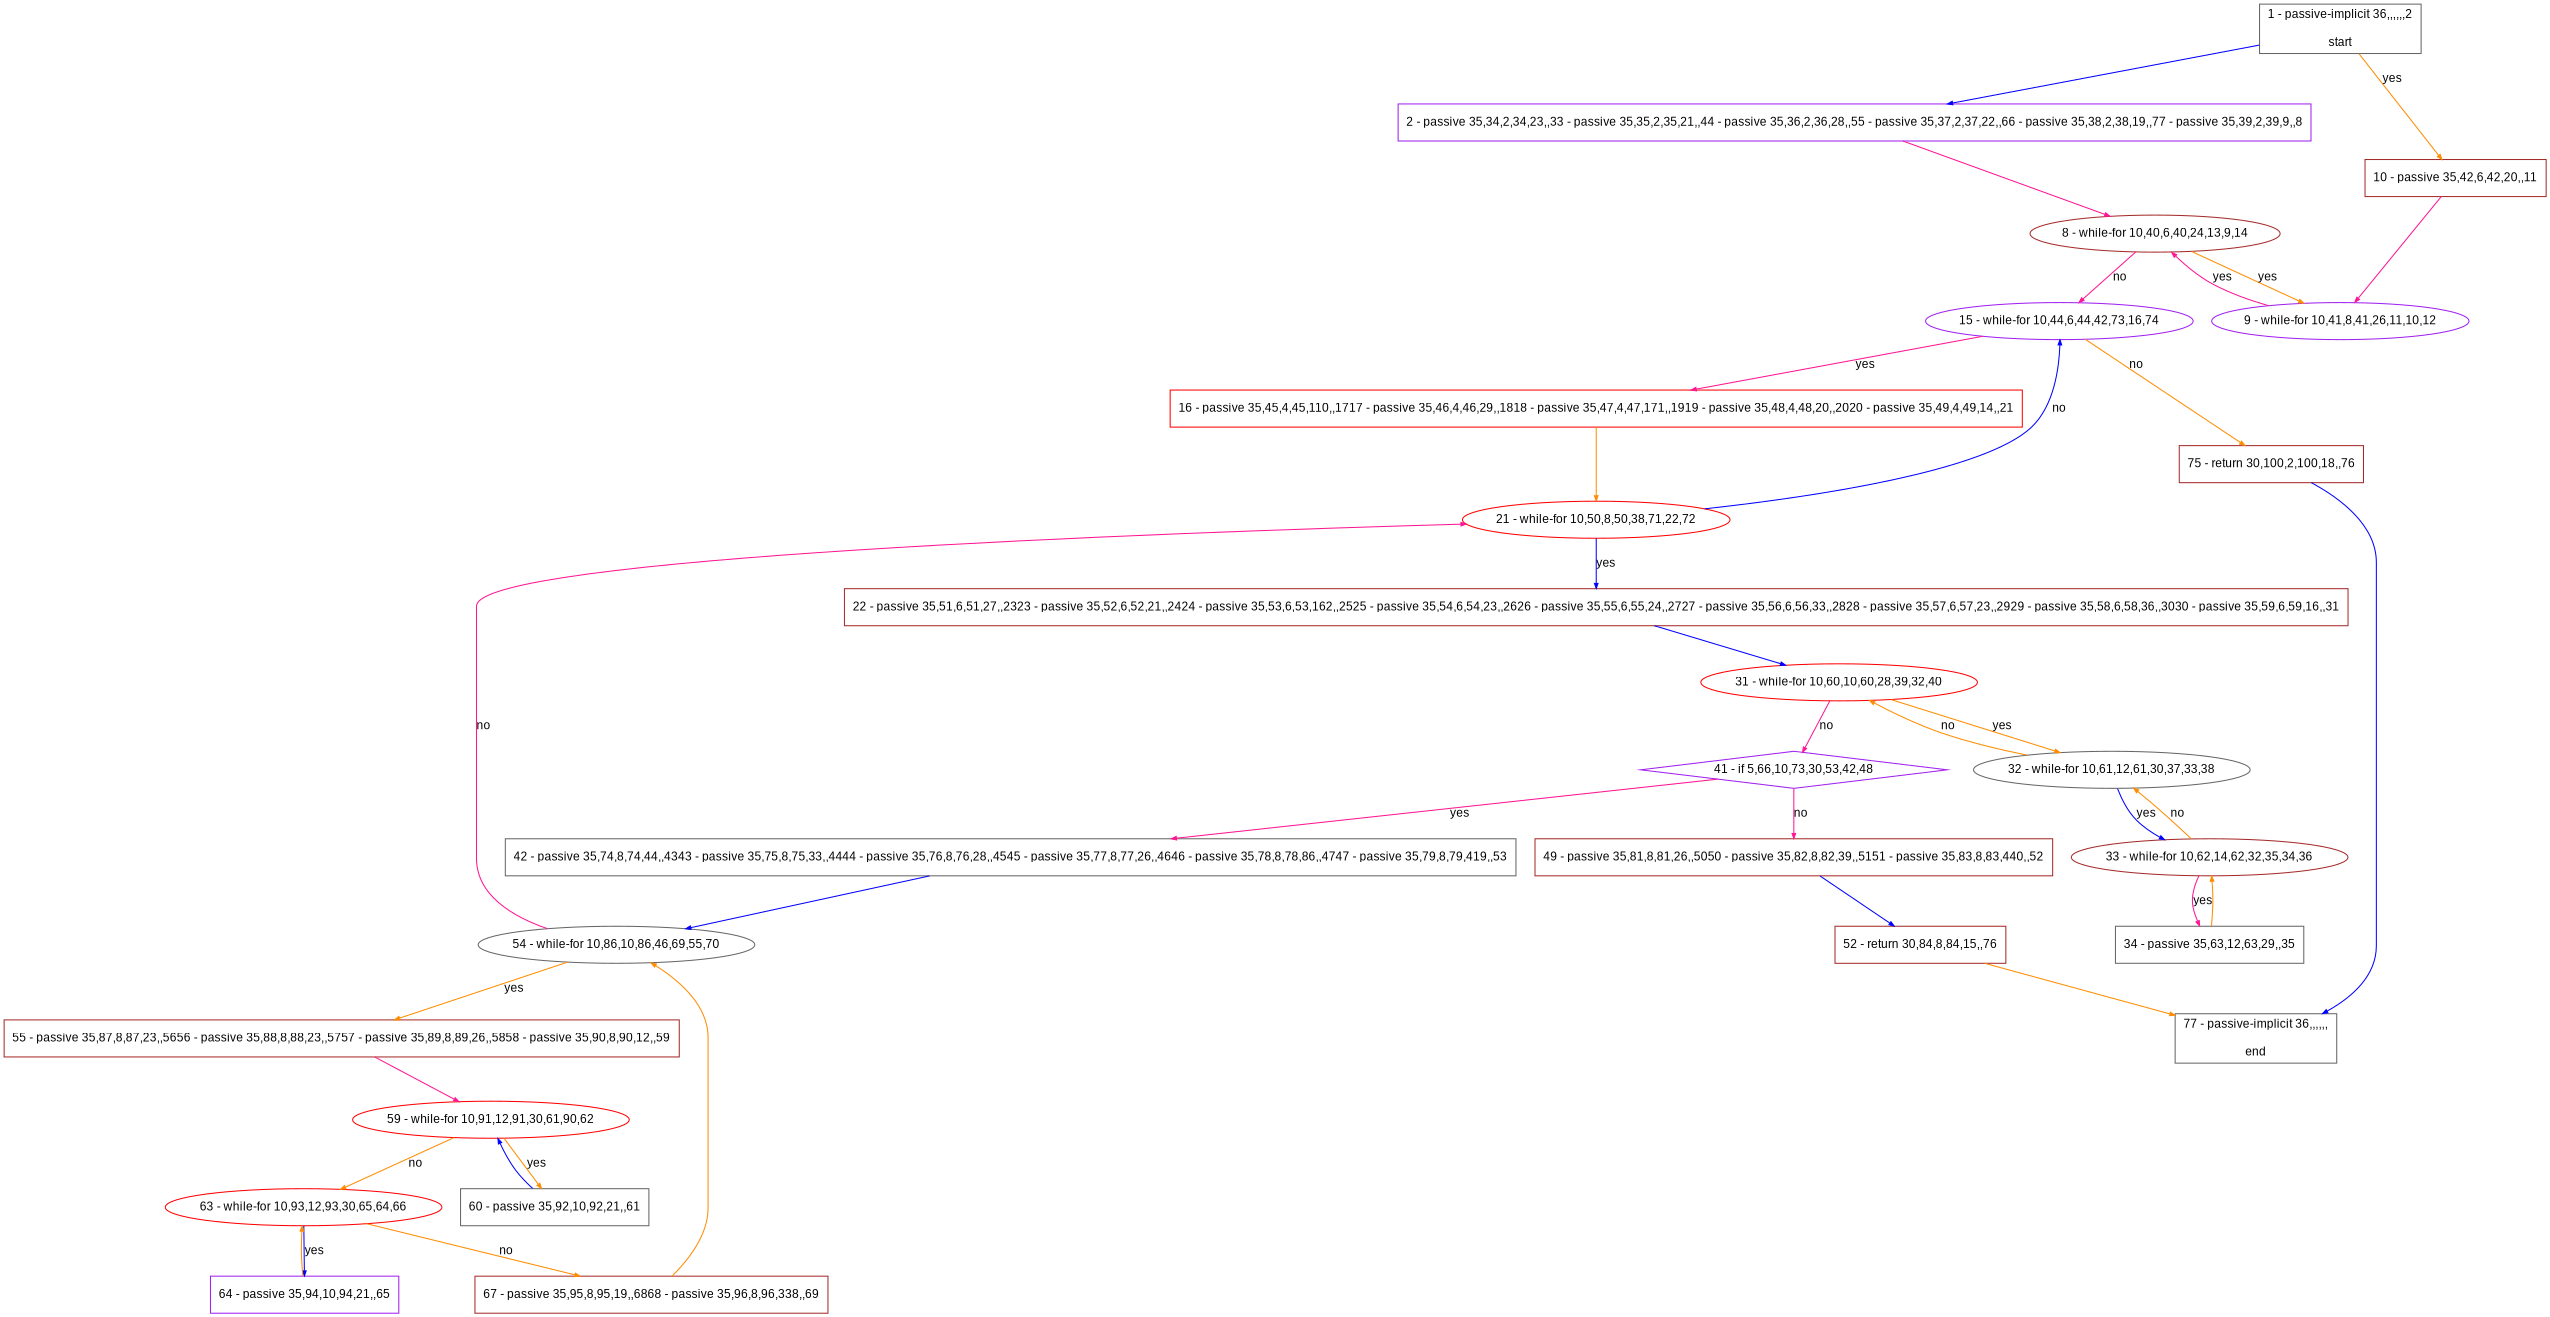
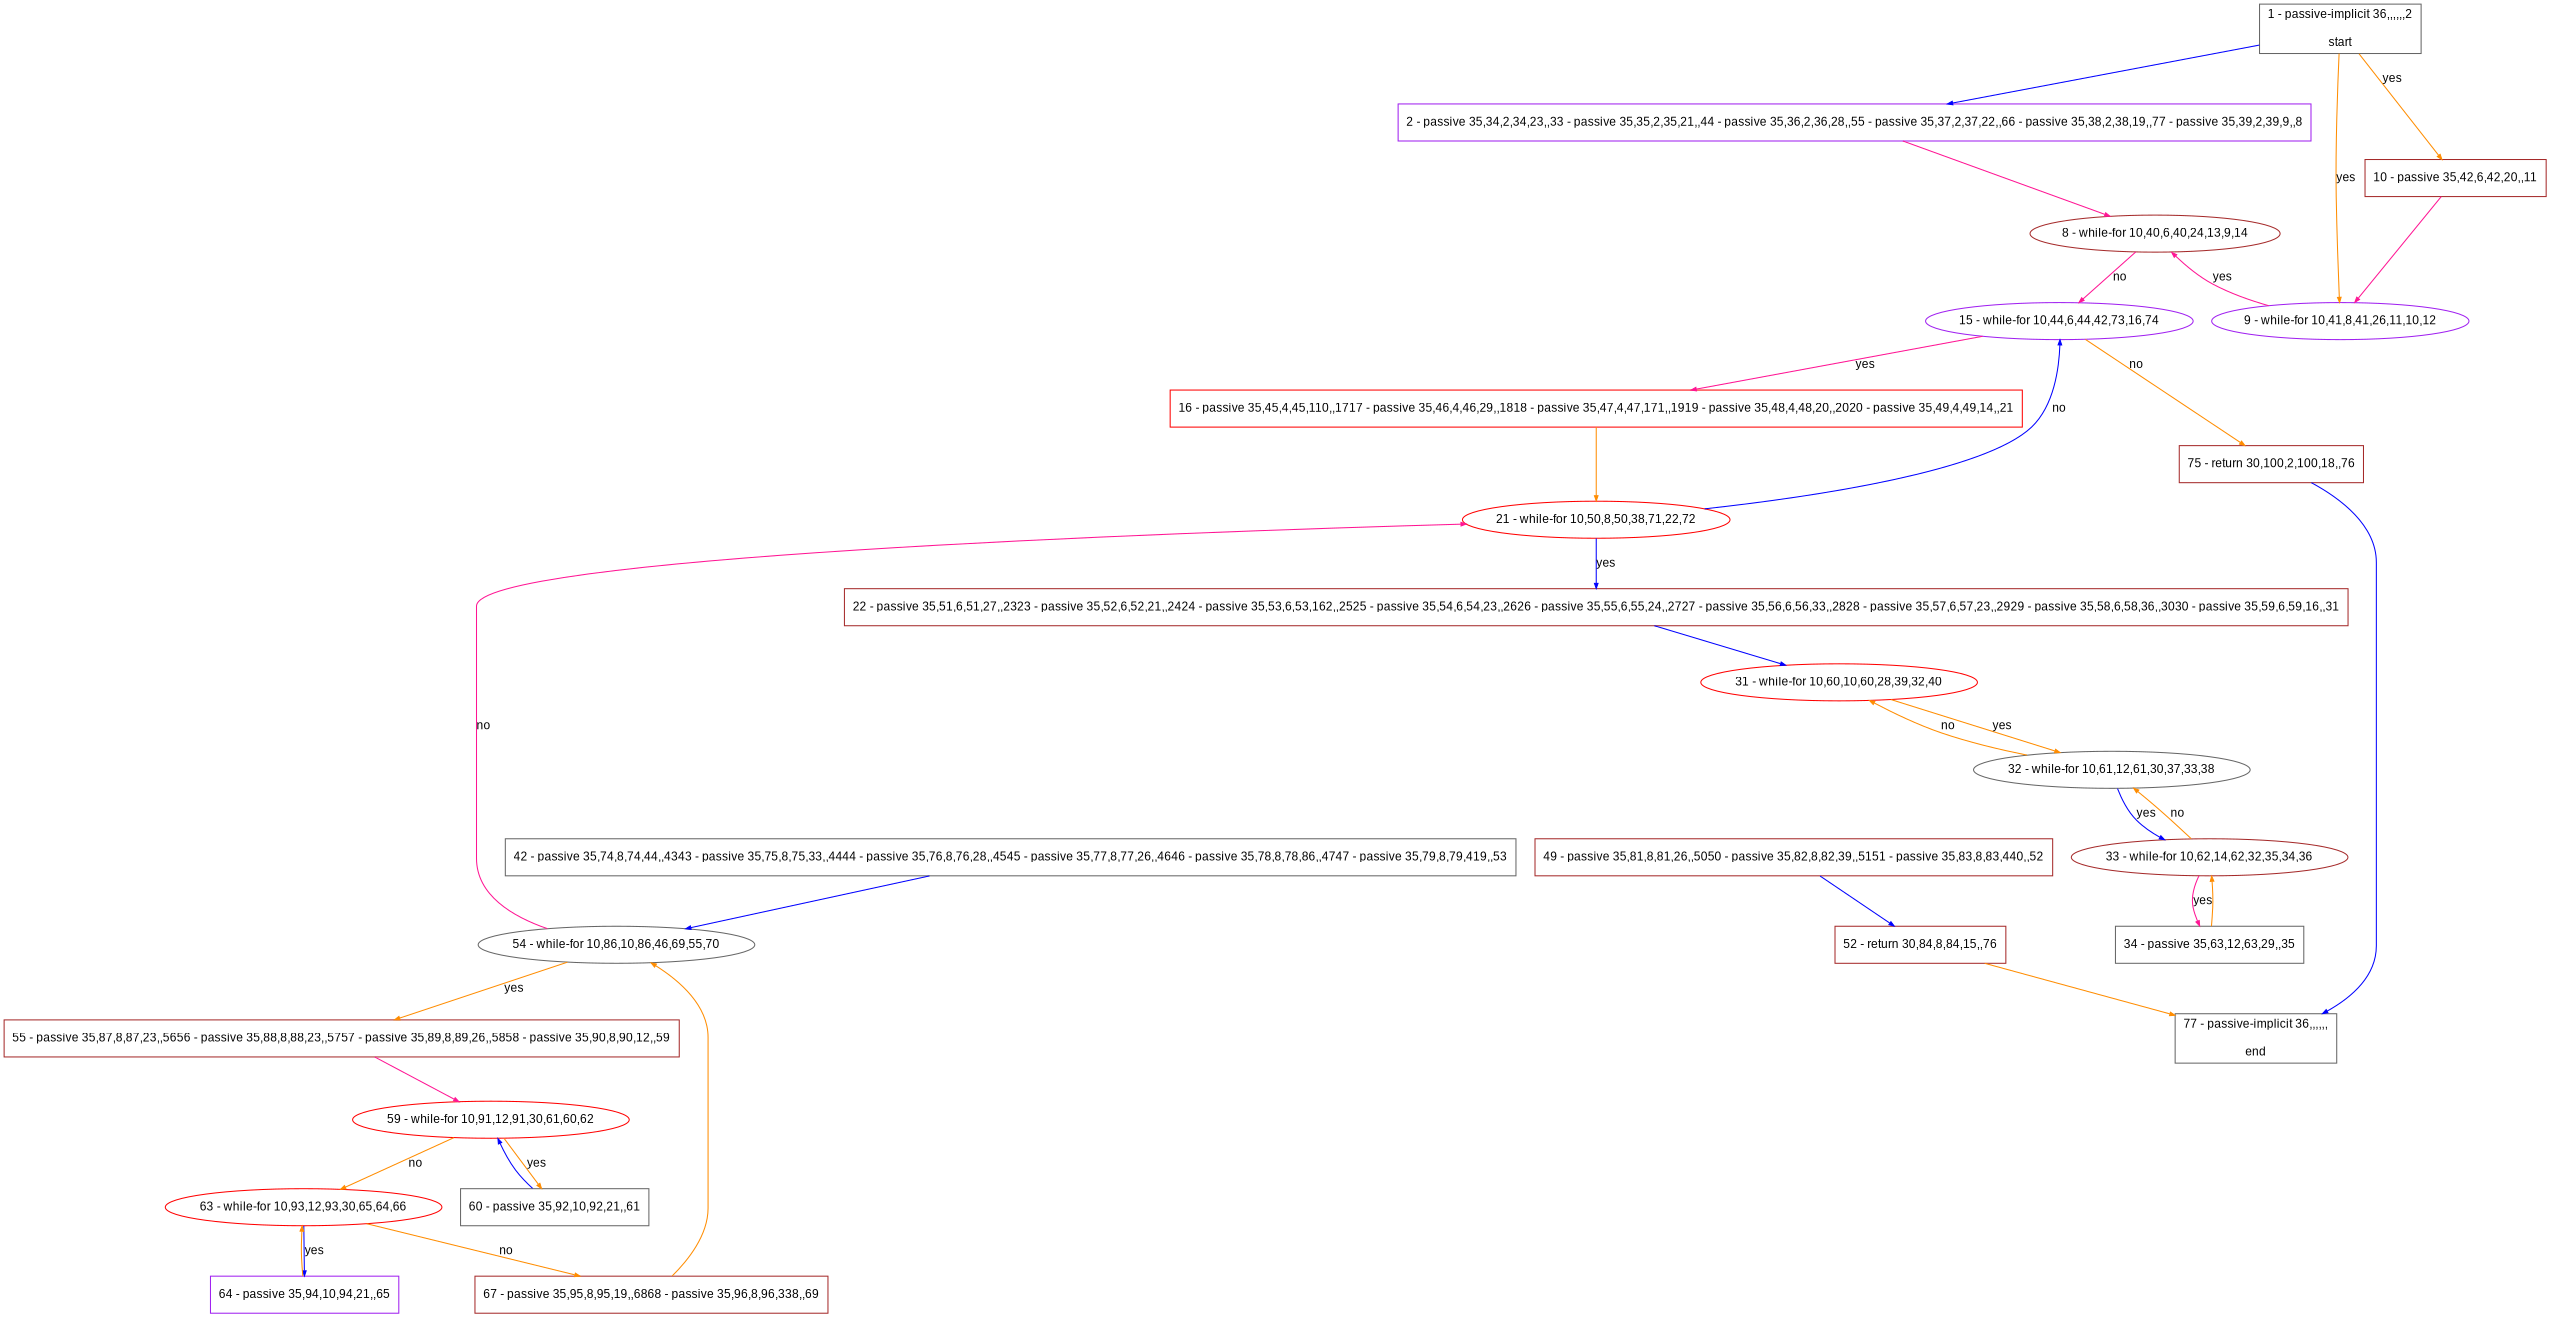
edge "8 - while-for 10,40,6,40,24,13,9,14" -> "9 - while-for 10,41,8,41,26,11,10,12": now "1 - passive-implicit 36,,,,,,2 start" -> "9 - while-for 10,41,8,41,26,11,10,12"
node "41 - if 5,66,10,73,30,53,42,48": removed
node "59 - while-for 10,91,12,91,30,61,90,62": label "59 - while-for 10,91,12,91,30,61,90,62" -> "59 - while-for 10,91,12,91,30,61,60,62"
